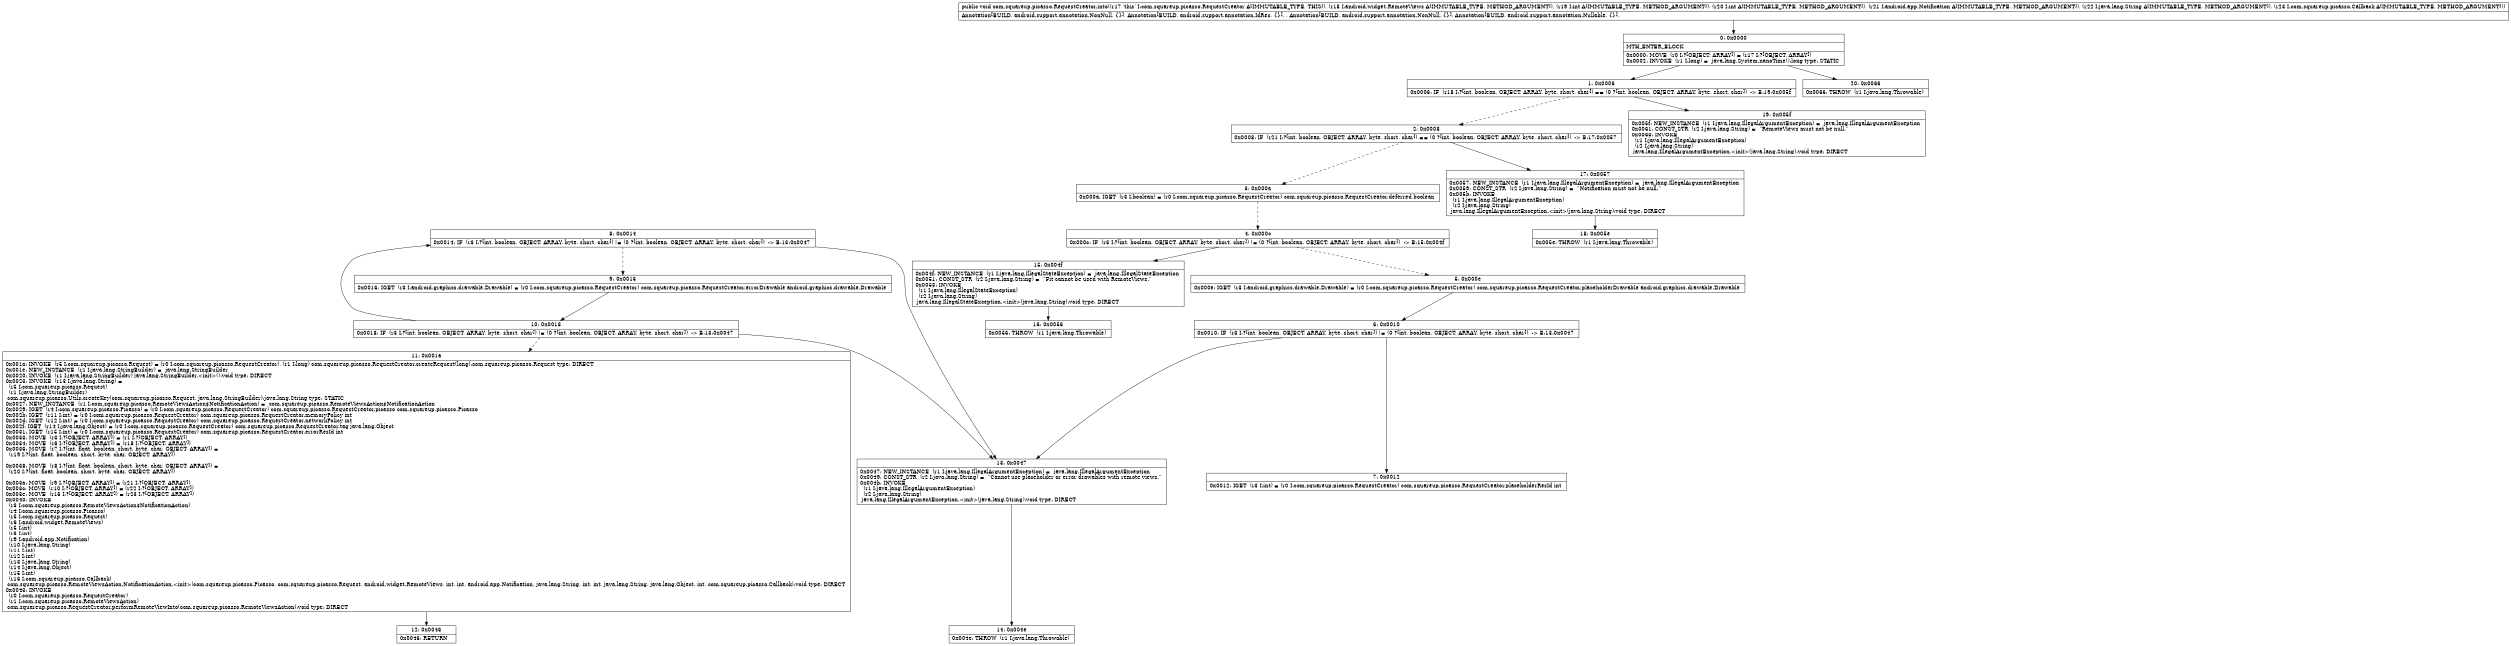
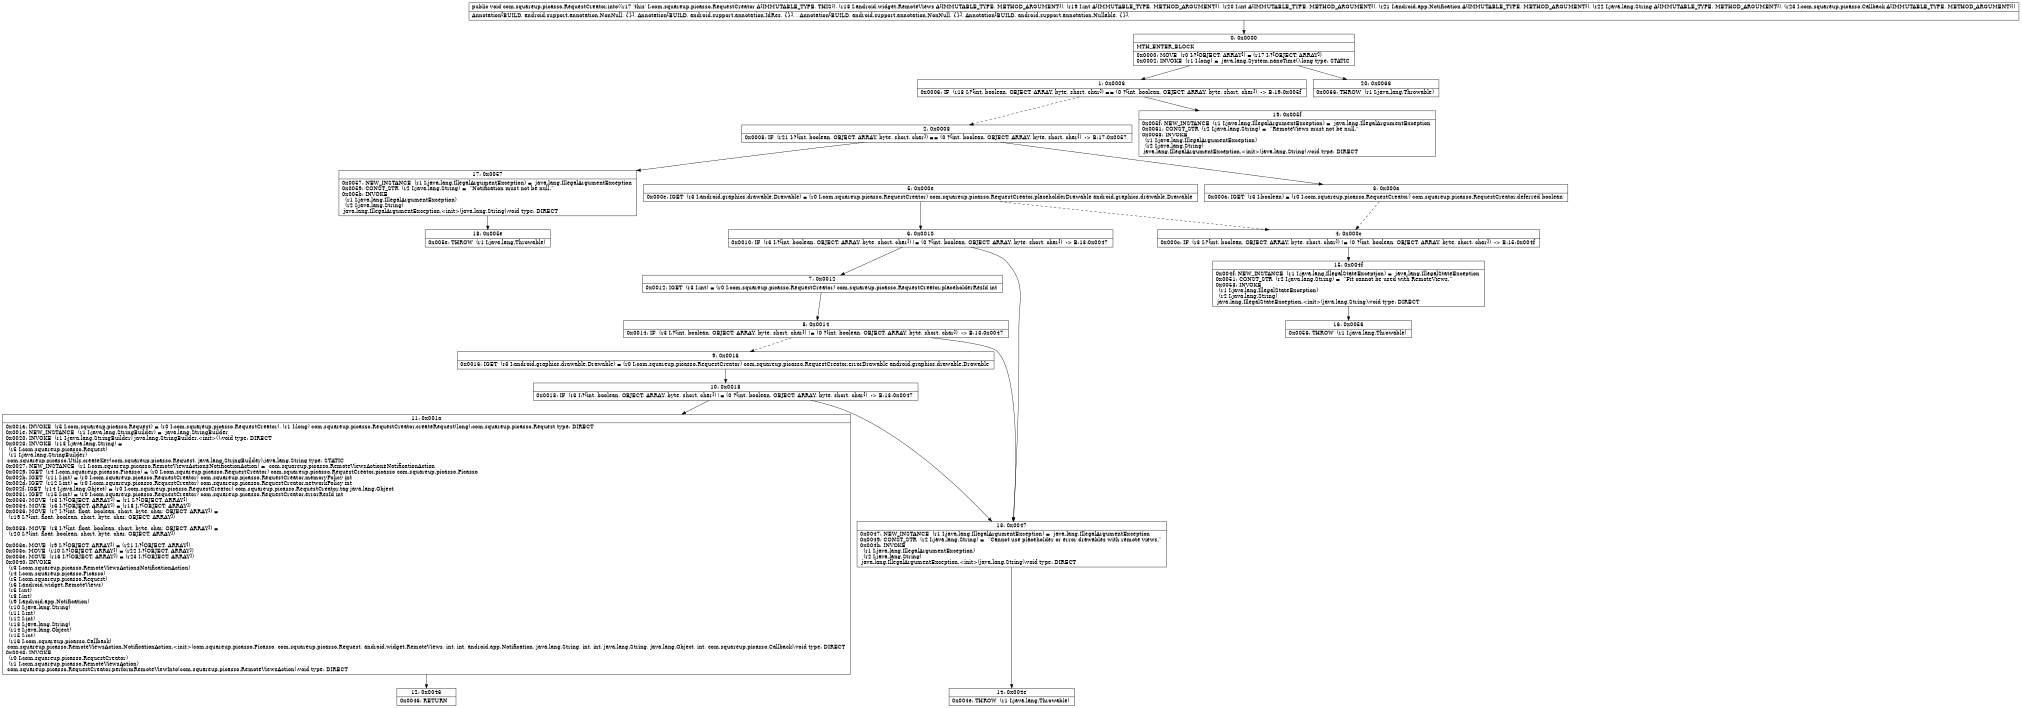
edge "2: 0x0008" -> "3: 0x000a": style dashed -> solid
edge "4: 0x000c" -> "5: 0x000e": reversed
edge "10: 0x0018" -> "8: 0x0014": now "7: 0x0012" -> "8: 0x0014"
edge "10: 0x0018" -> "11: 0x001a": style dashed -> solid
